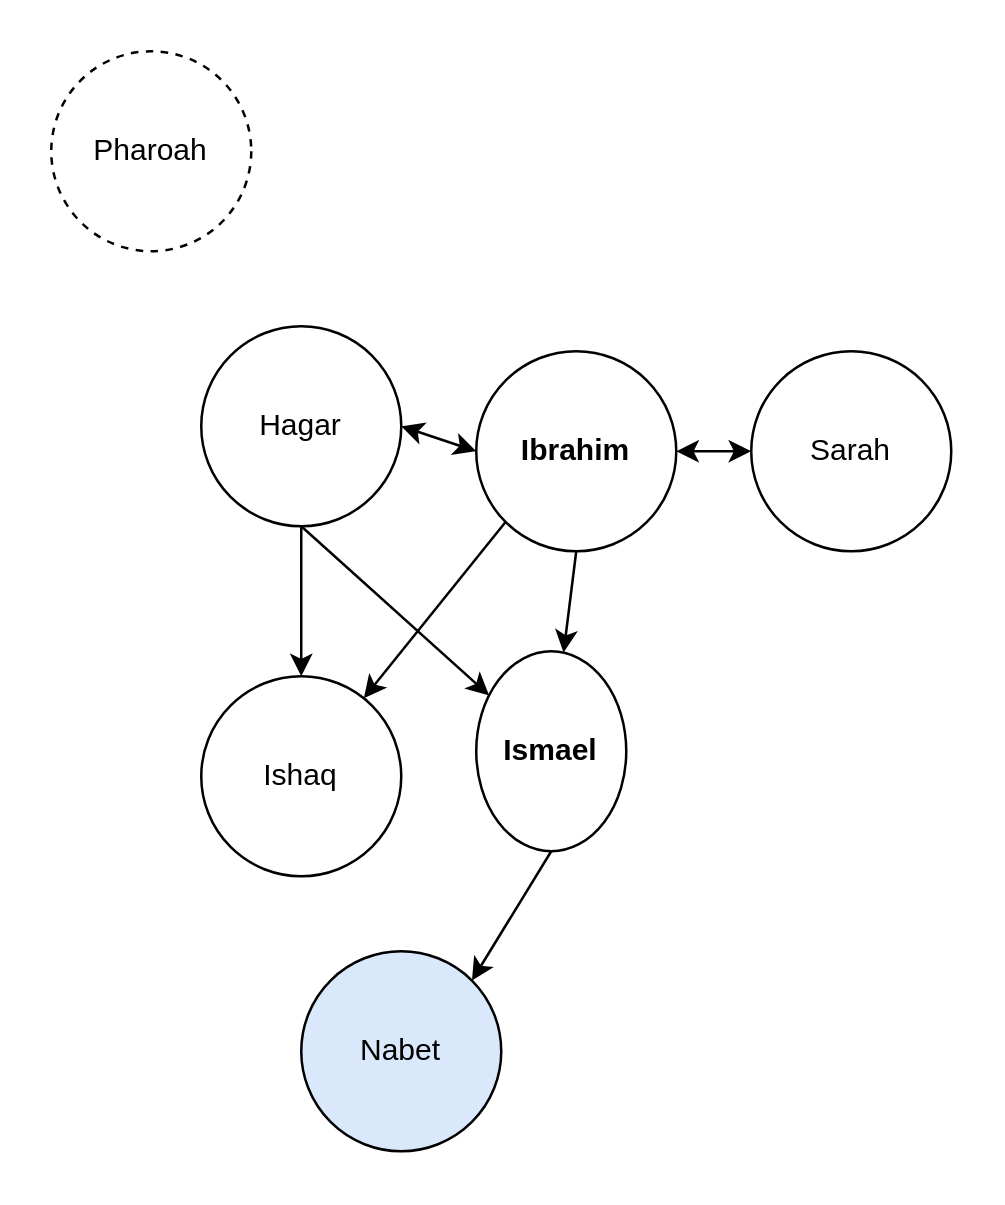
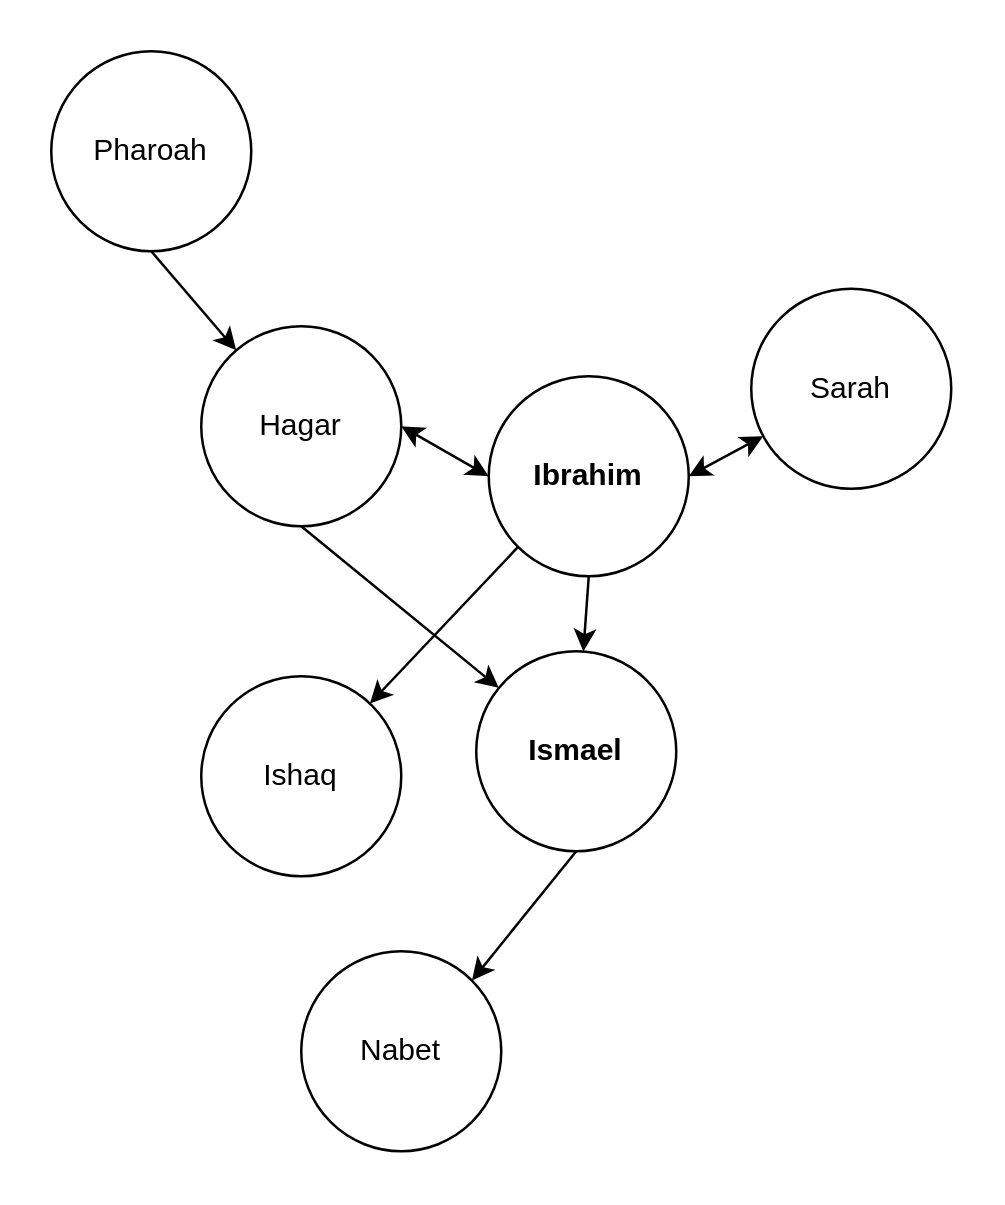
node "Pharoah": style dashed -> solid
edge "Pharoah" -> "Hagar": added
node "Ibrahim": moved (576, 451) -> (589, 476)
node "Sarah": moved (851, 451) -> (851, 389)
edge "Hagar" -> "Ishaq": removed
node "Ismael": size 150x200 -> 200x200
node "Nabet": fillcolor #dae8fc -> #ffffff
